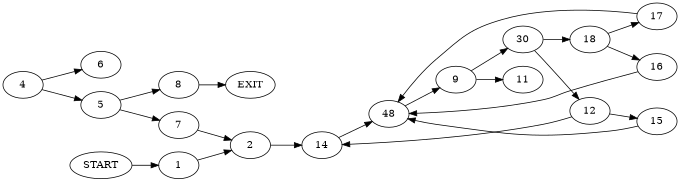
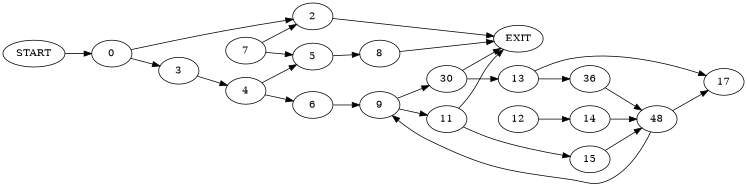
edge "17" -> "48": reversed
node "18": label "18" -> "13"
node "16": label "16" -> "36"
node "3": added
edge "30" -> "12": now "30" -> "EXIT"
edge "11" -> "EXIT": added
edge "6" -> "9": added
edge "5" -> "7": reversed
edge "12" -> "15": now "11" -> "15"
edge "2" -> "14": now "2" -> "EXIT"
node "1": label "1" -> "0"
